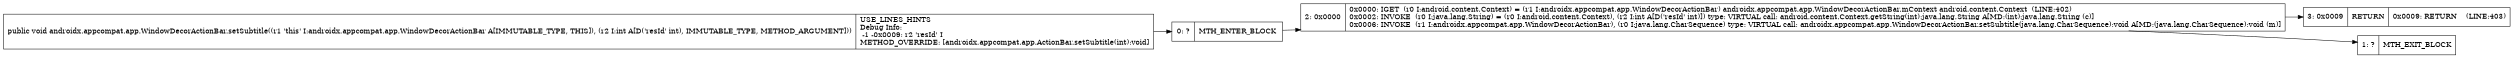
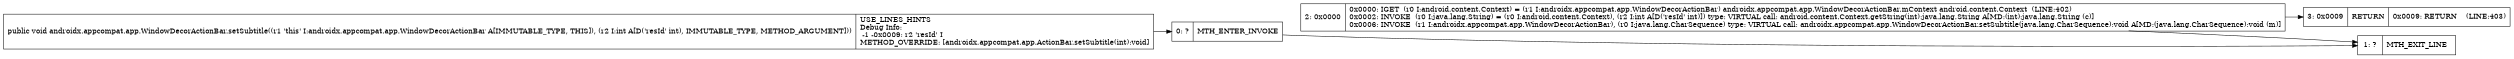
edge "0: ?" -> "2: 0x0000": now "0: ?" -> "1: ?"
node "0: ?": text "MTH_ENTER_BLOCK" -> "MTH_ENTER_INVOKE"
node "1: ?": text "MTH_EXIT_BLOCK" -> "MTH_EXIT_LINE"
